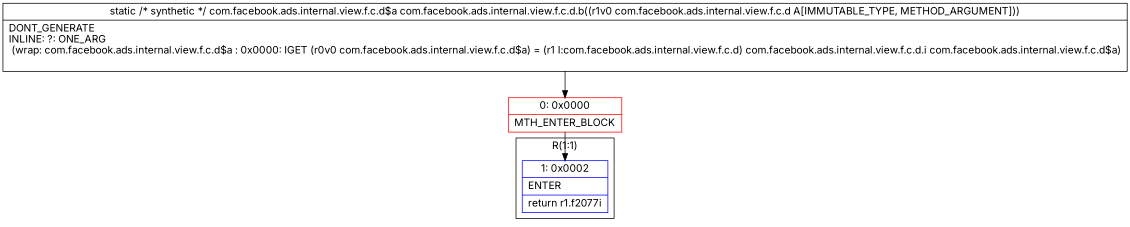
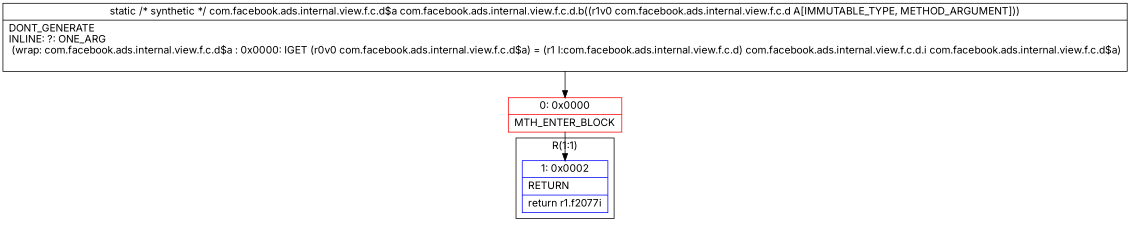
node "1: 0x0002": text "ENTER" -> "RETURN"
